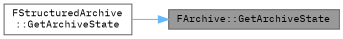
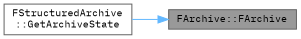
node "FArchive::GetArchiveState": label "FArchive::GetArchiveState" -> "FArchive::FArchive"
